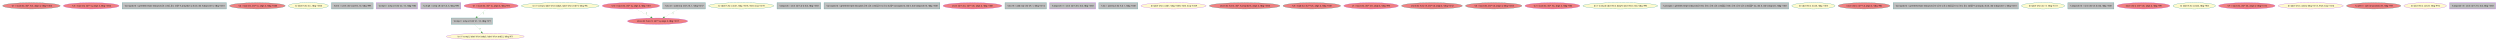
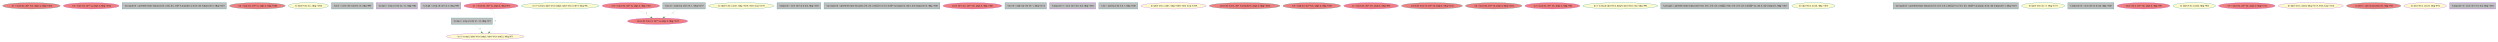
node "store i32 0, i32* %k, align 4, !dbg !982": removed
edge "%1 = load i32, i32* %j, align 4, !dbg !975" -> "%cmp2 = icmp slt i32 %1, 10, !dbg !977": now "%1 = load i32, i32* %j, align 4, !dbg !975" -> "br i1 %cmp2, label %for.body3, label %for.end22, !dbg !978"
